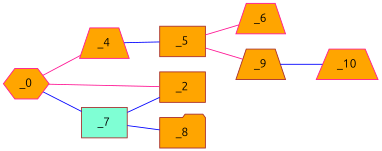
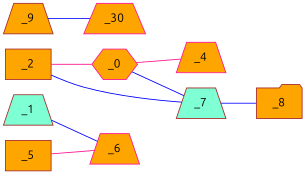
edge "_5" -- "_4": removed
edge "_5" -- "_9": removed
node "_10": label "_10" -> "_30"
node "_1": added
node "_7": shape box -> trapezium
